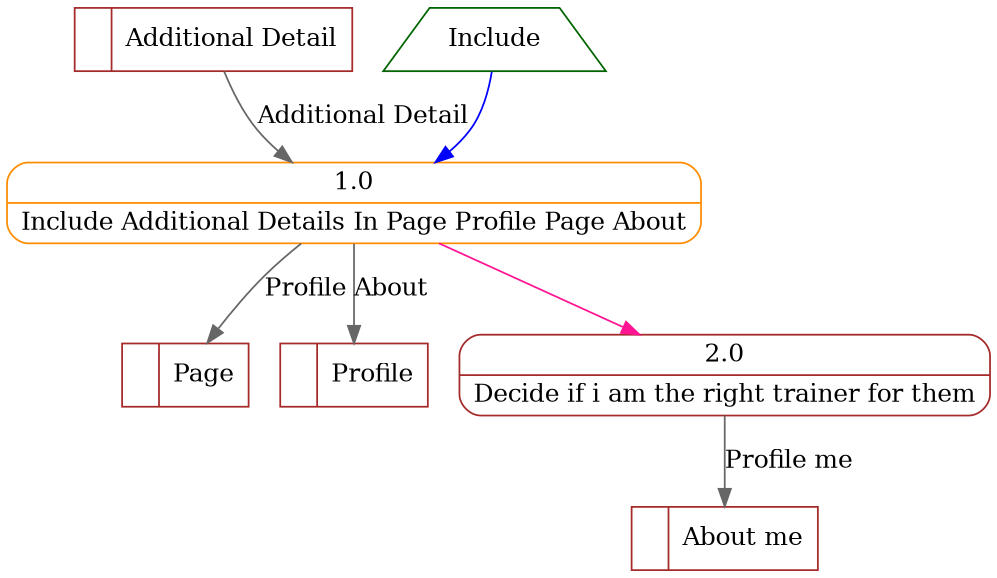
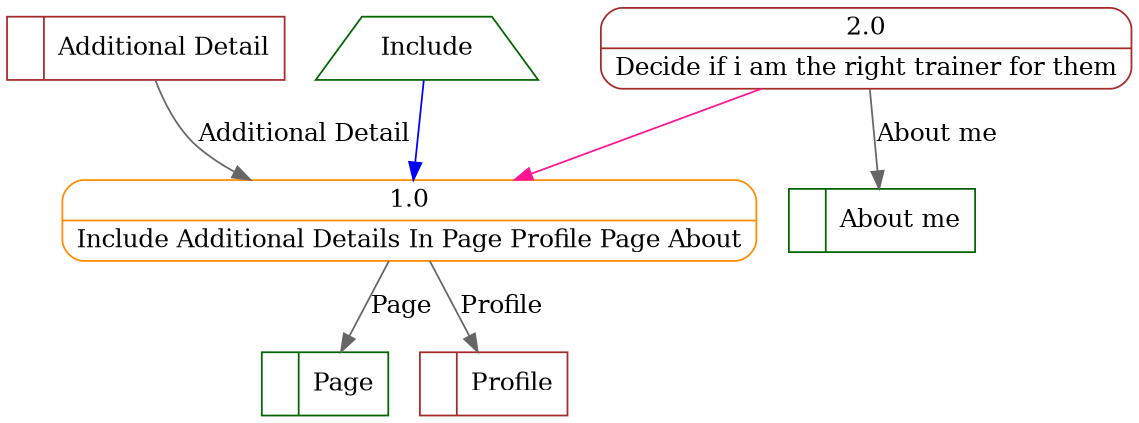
edge "1.0" -> "2.0": reversed
edge "1.0" -> "Page": label "Profile" -> "Page"
edge "1.0" -> "Profile": label "About" -> "Profile"
node "Page": color brown -> darkgreen
edge "2.0" -> "About me": label "Profile me" -> "About me"
node "About me": color brown -> darkgreen
